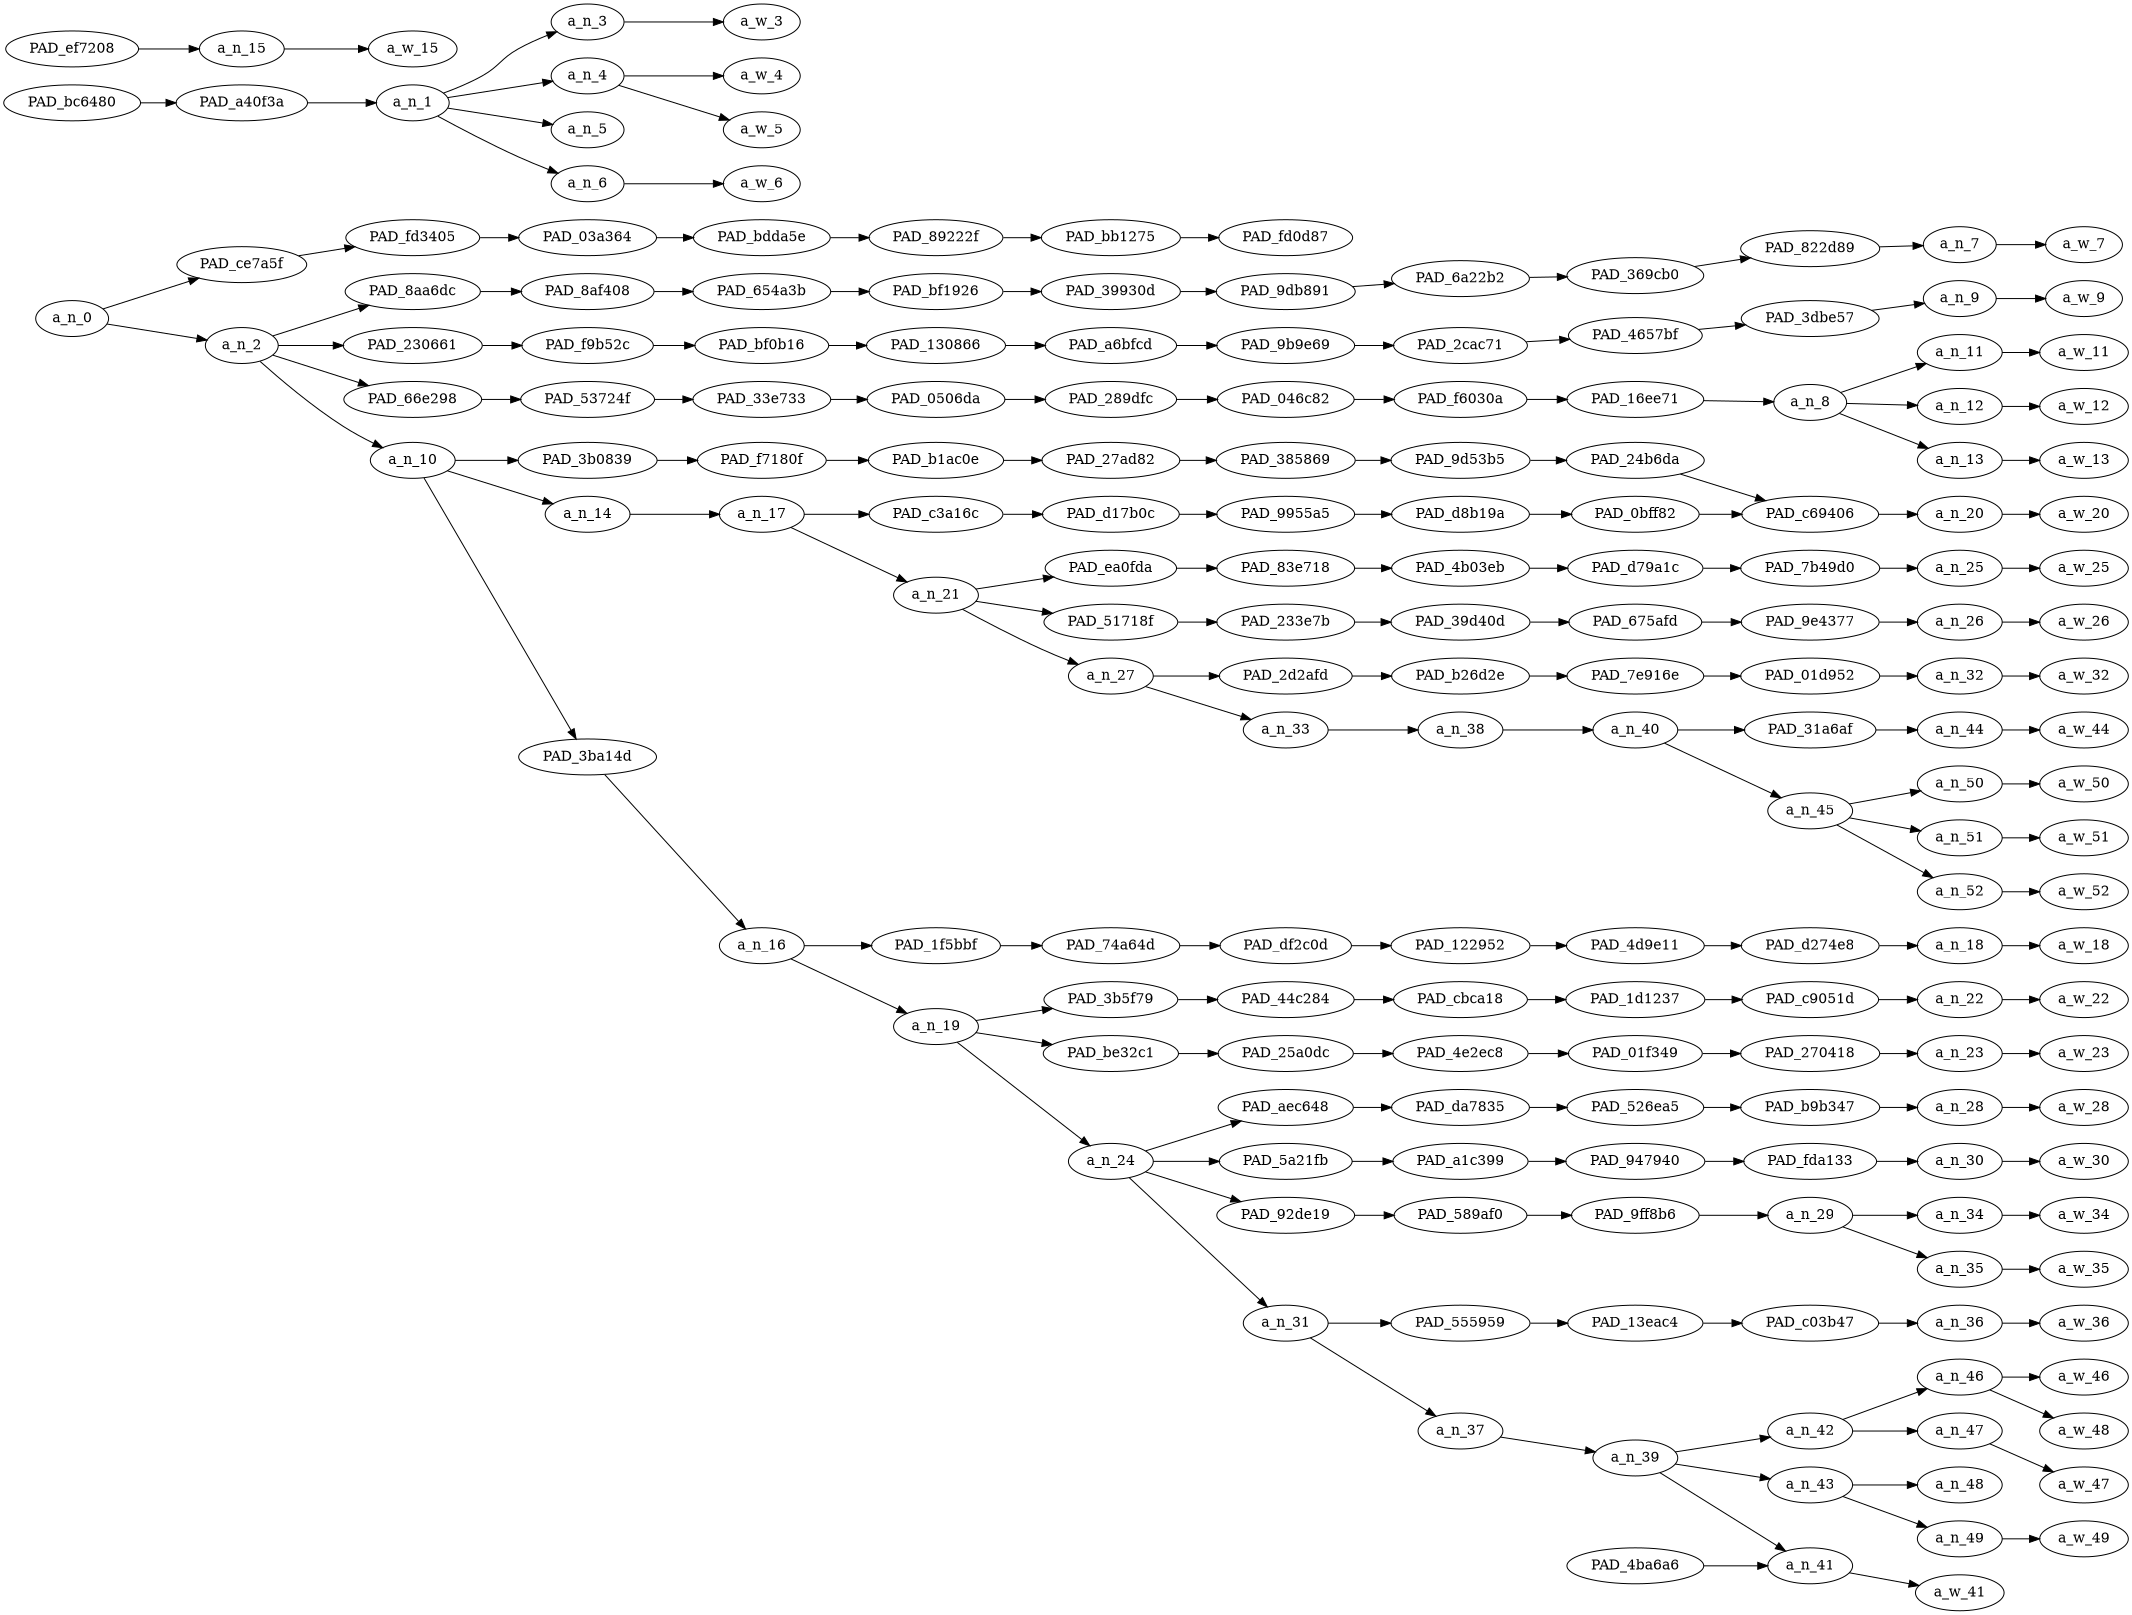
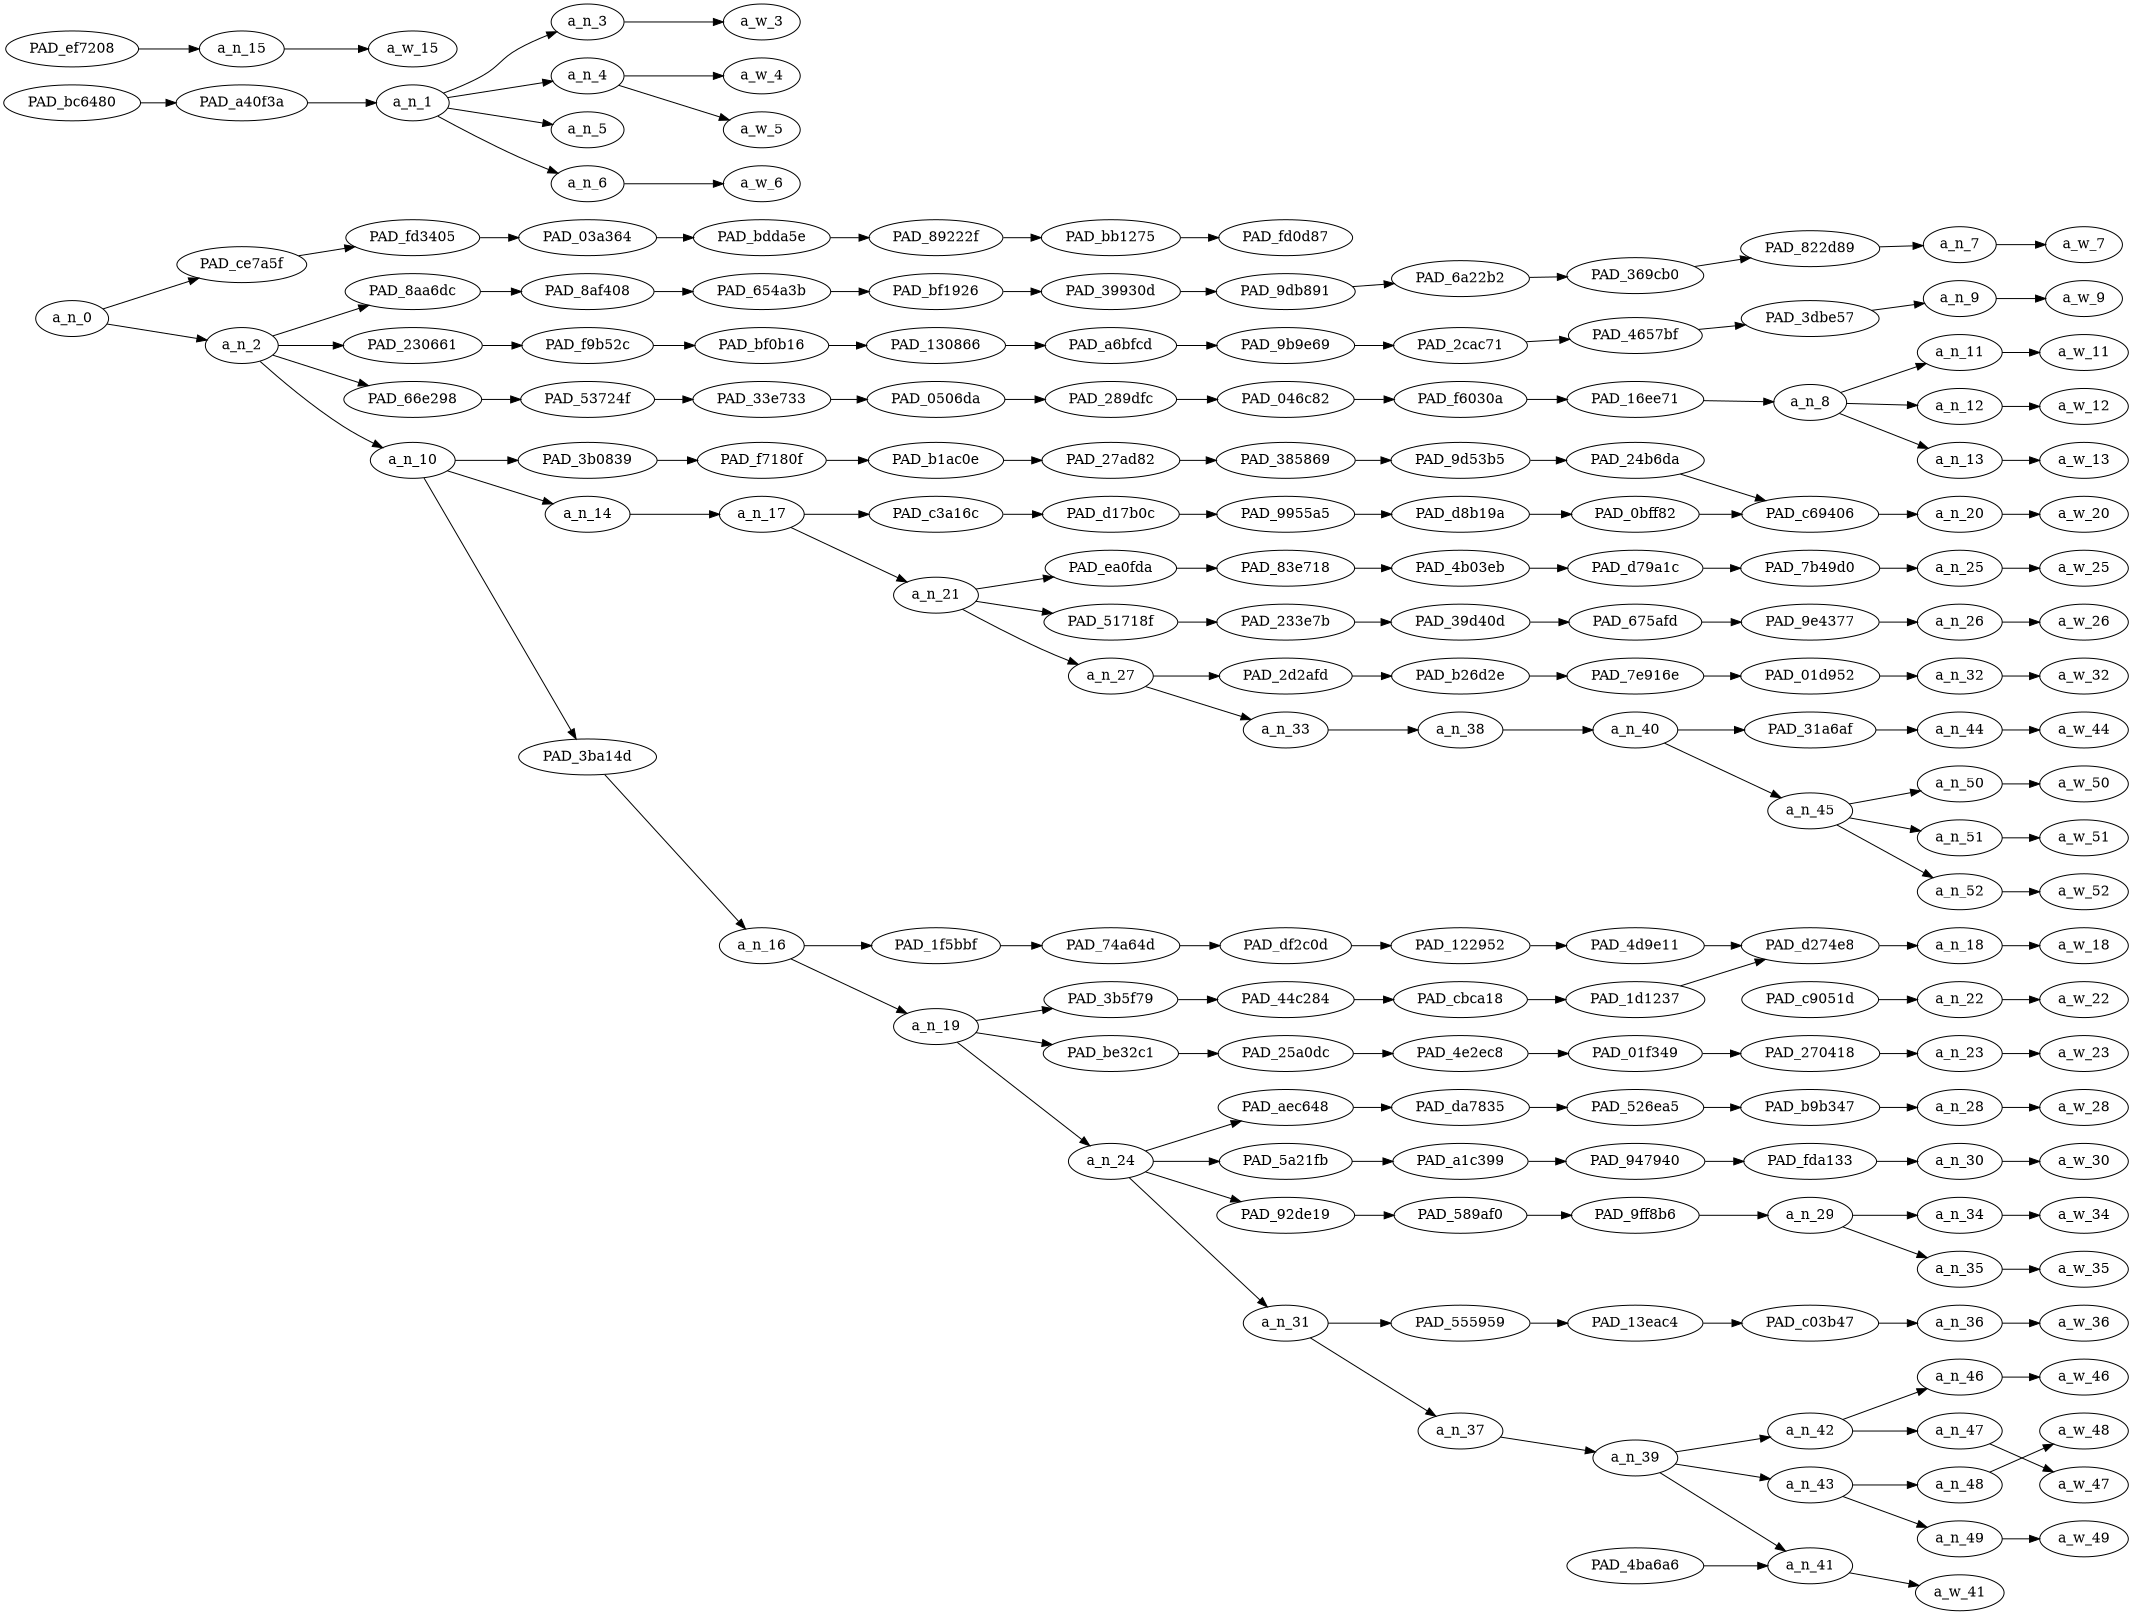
edge "PAD_1d1237" -> "PAD_c9051d": now "PAD_1d1237" -> "PAD_d274e8"
edge "a_n_46" -> "a_w_48": now "a_n_48" -> "a_w_48"
